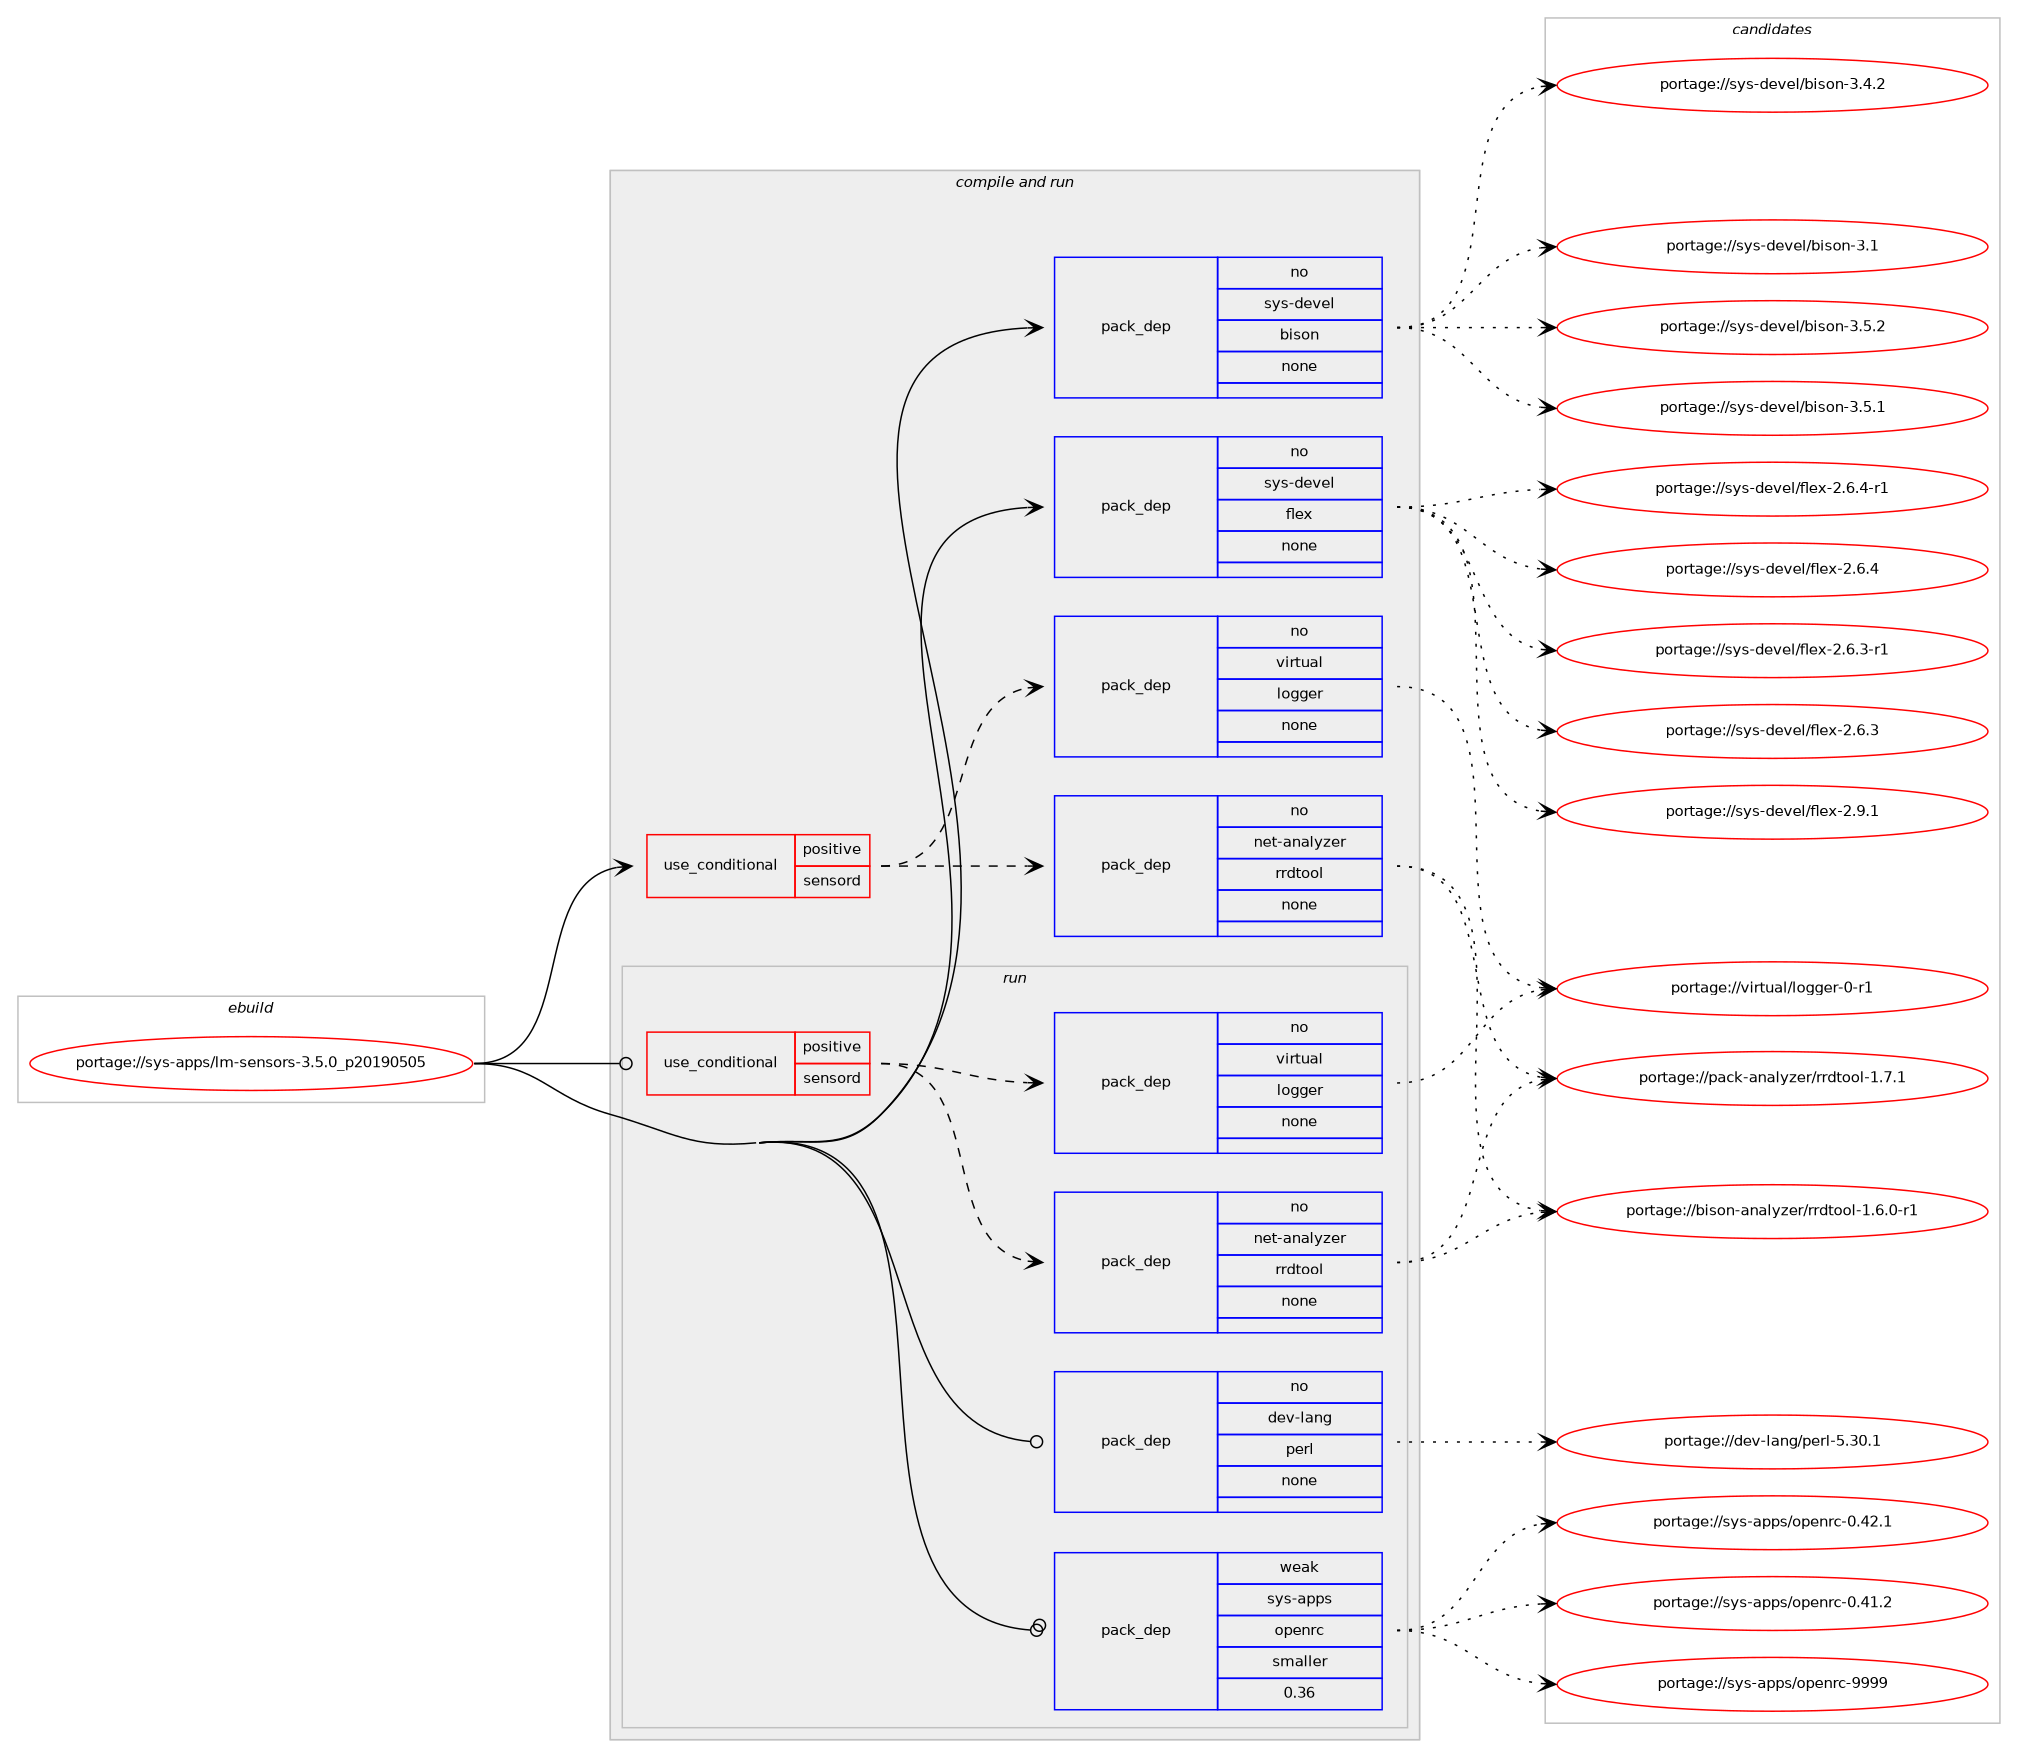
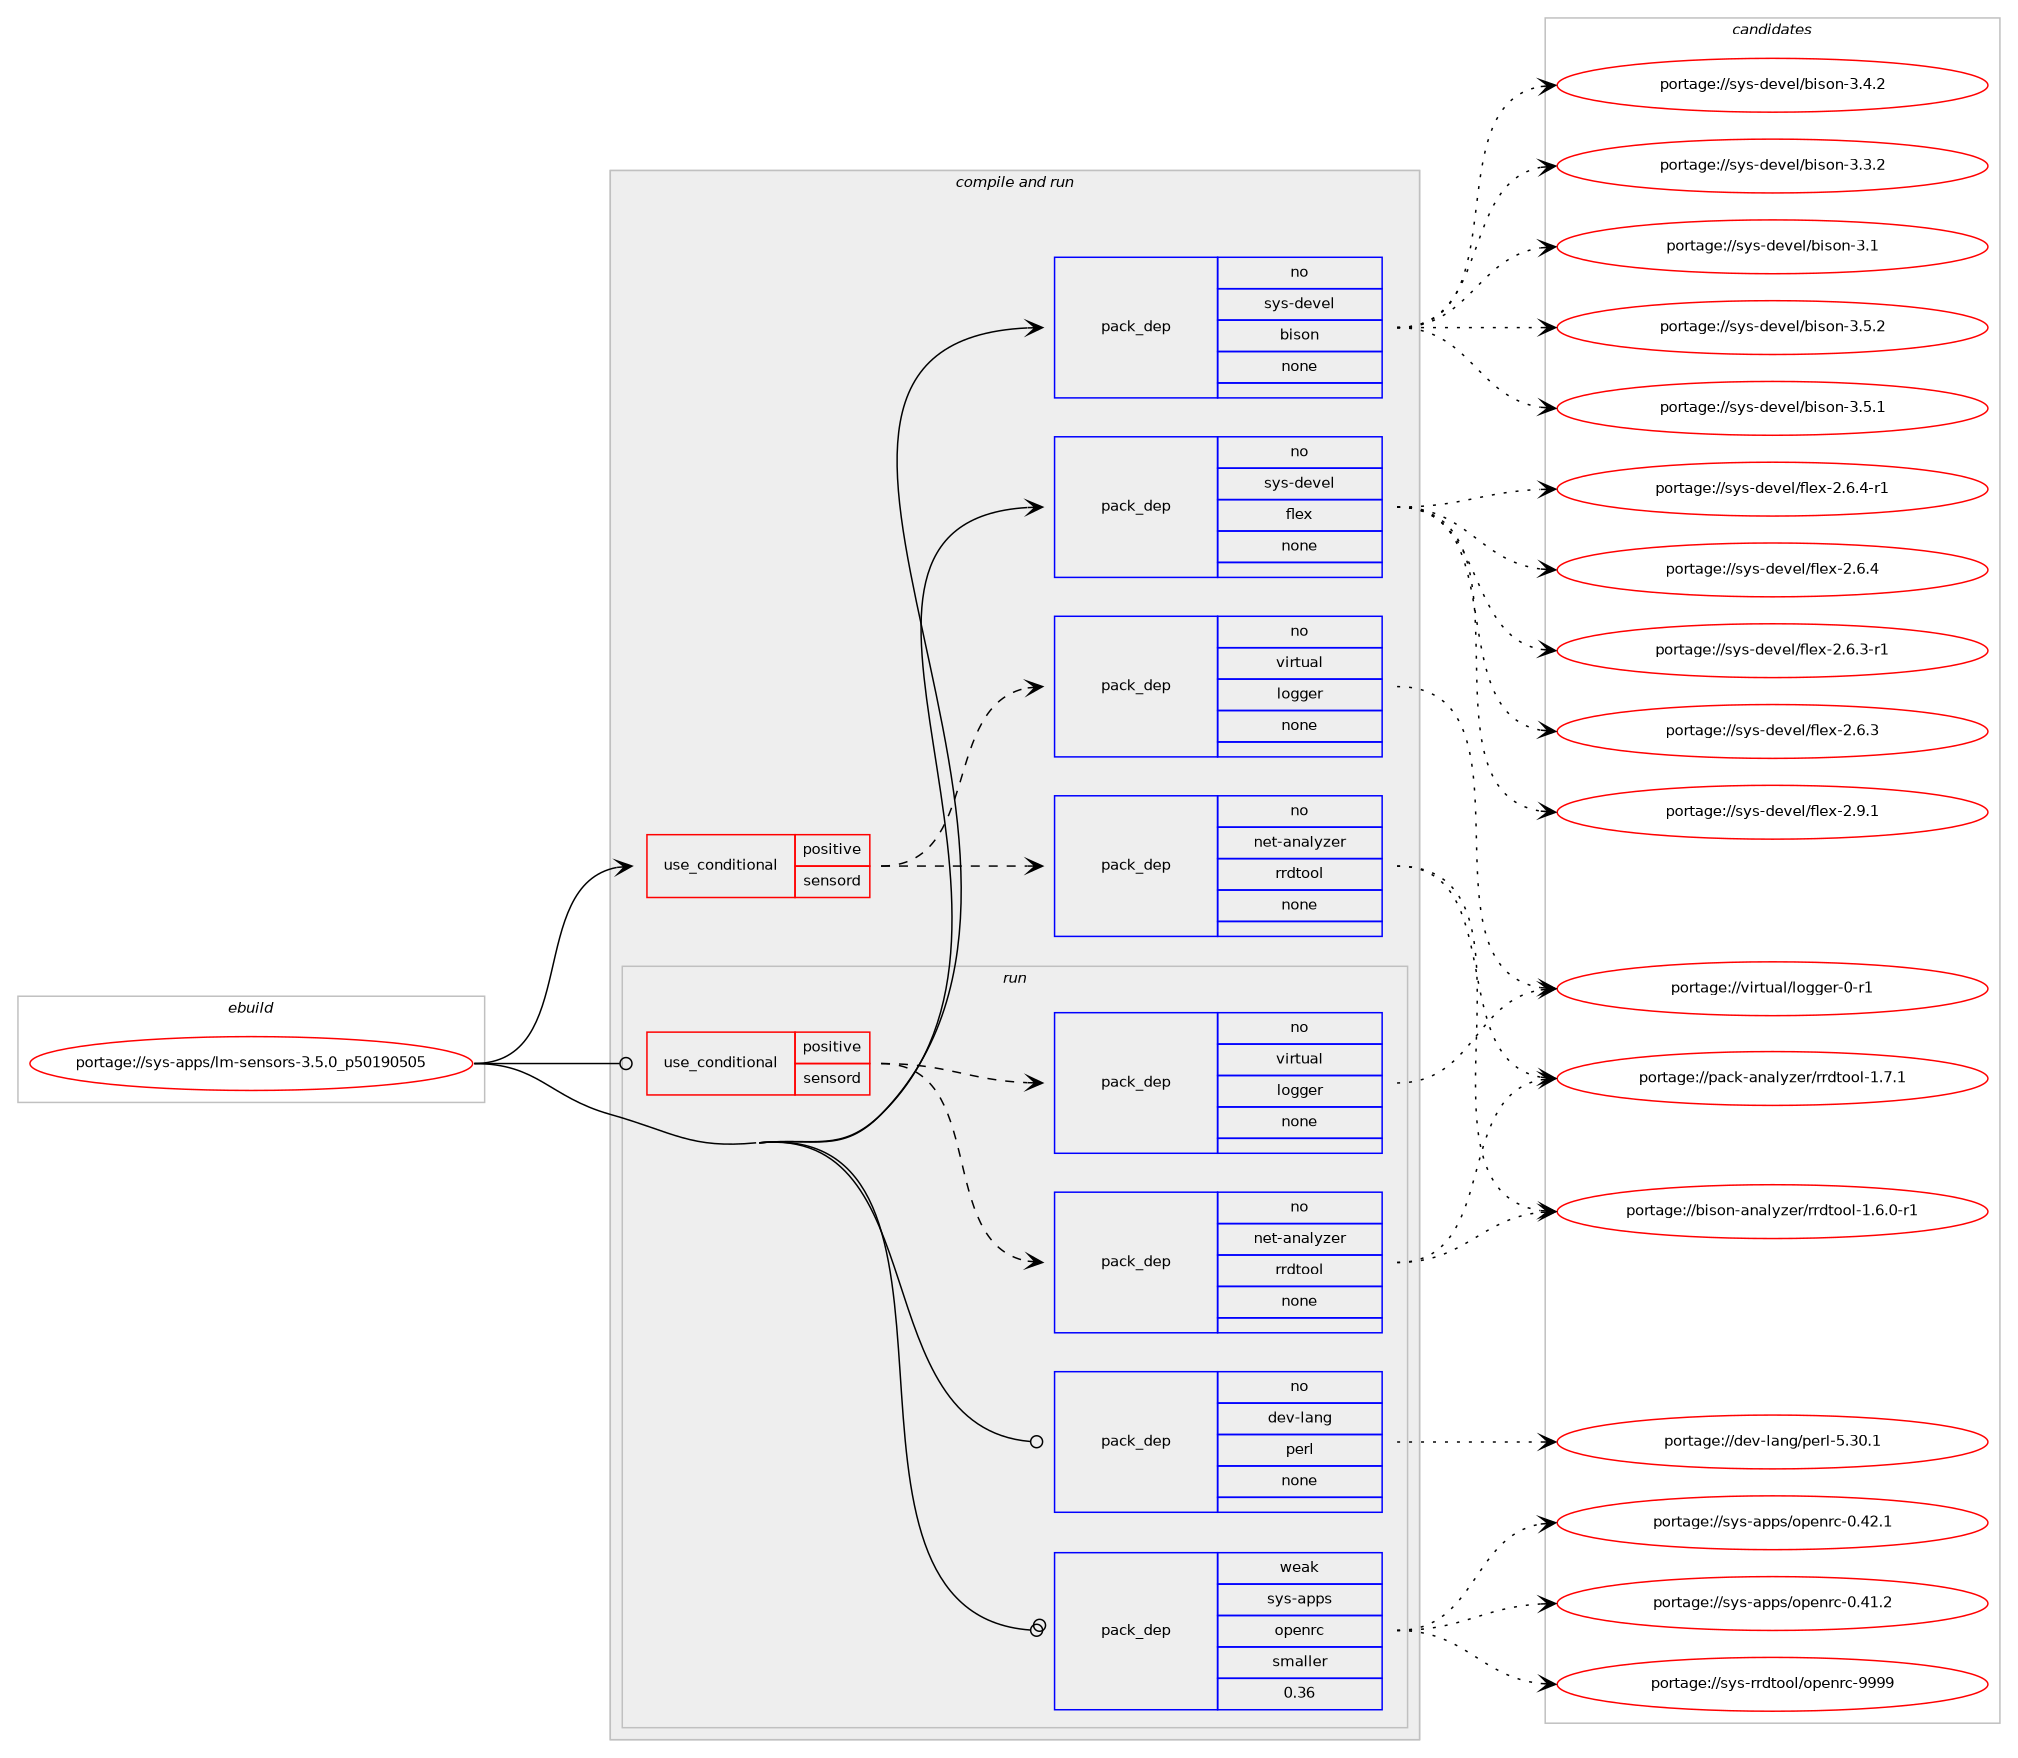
node "portage://sys-devel/bison-3.3.2": added
node "portage://sys-apps/lm-sensors-3.5.0_p20190505": label "portage://sys-apps/lm-sensors-3.5.0_p20190505" -> "portage://sys-apps/lm-sensors-3.5.0_p50190505"
node "portage://sys-apps/openrc-9999": label "portage://sys-apps/openrc-9999" -> "portage://sys-rrdtool/openrc-9999"
